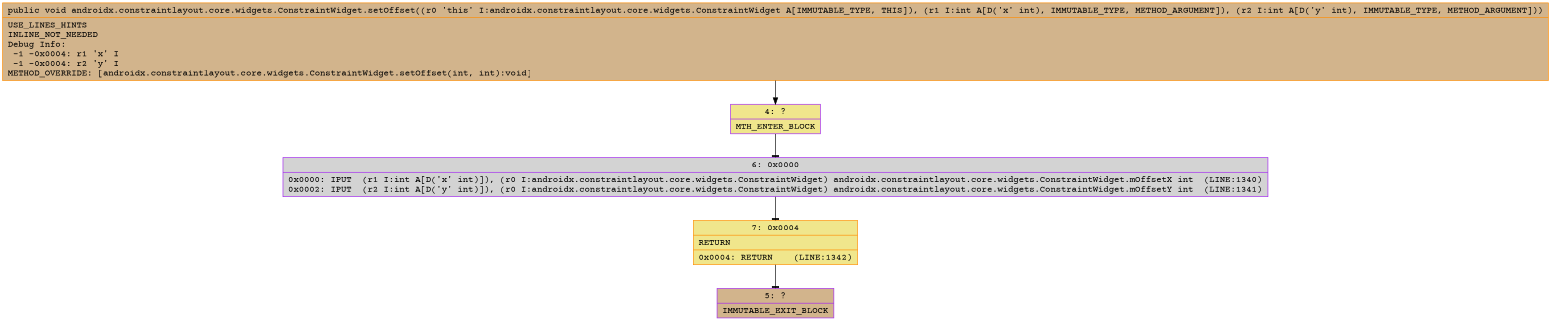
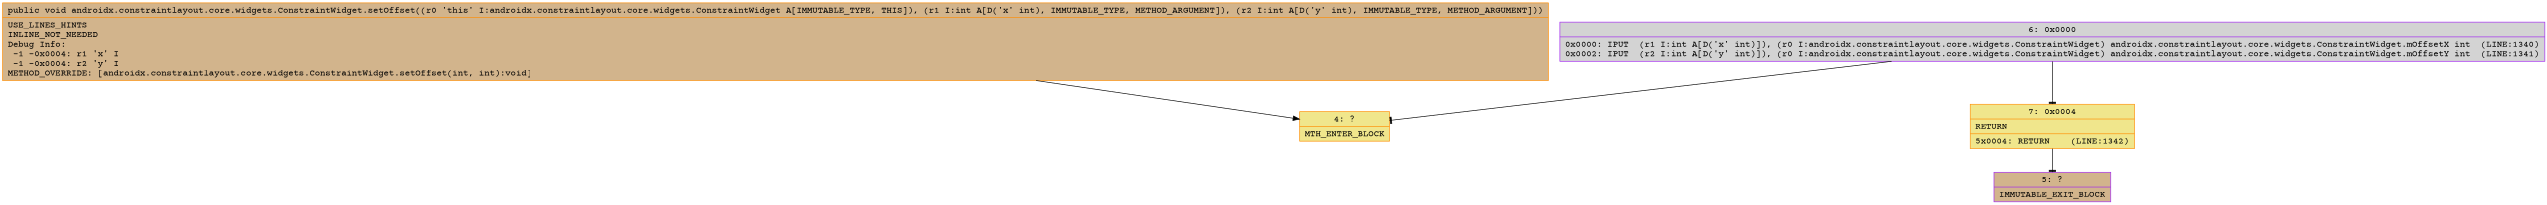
node "4: ?": color purple -> darkorange
edge "4: ?" -> "6: 0x0000": reversed
node "7: 0x0004": text "0x0004: RETURN    (LINE:1342)" -> "5x0004: RETURN    (LINE:1342)"
